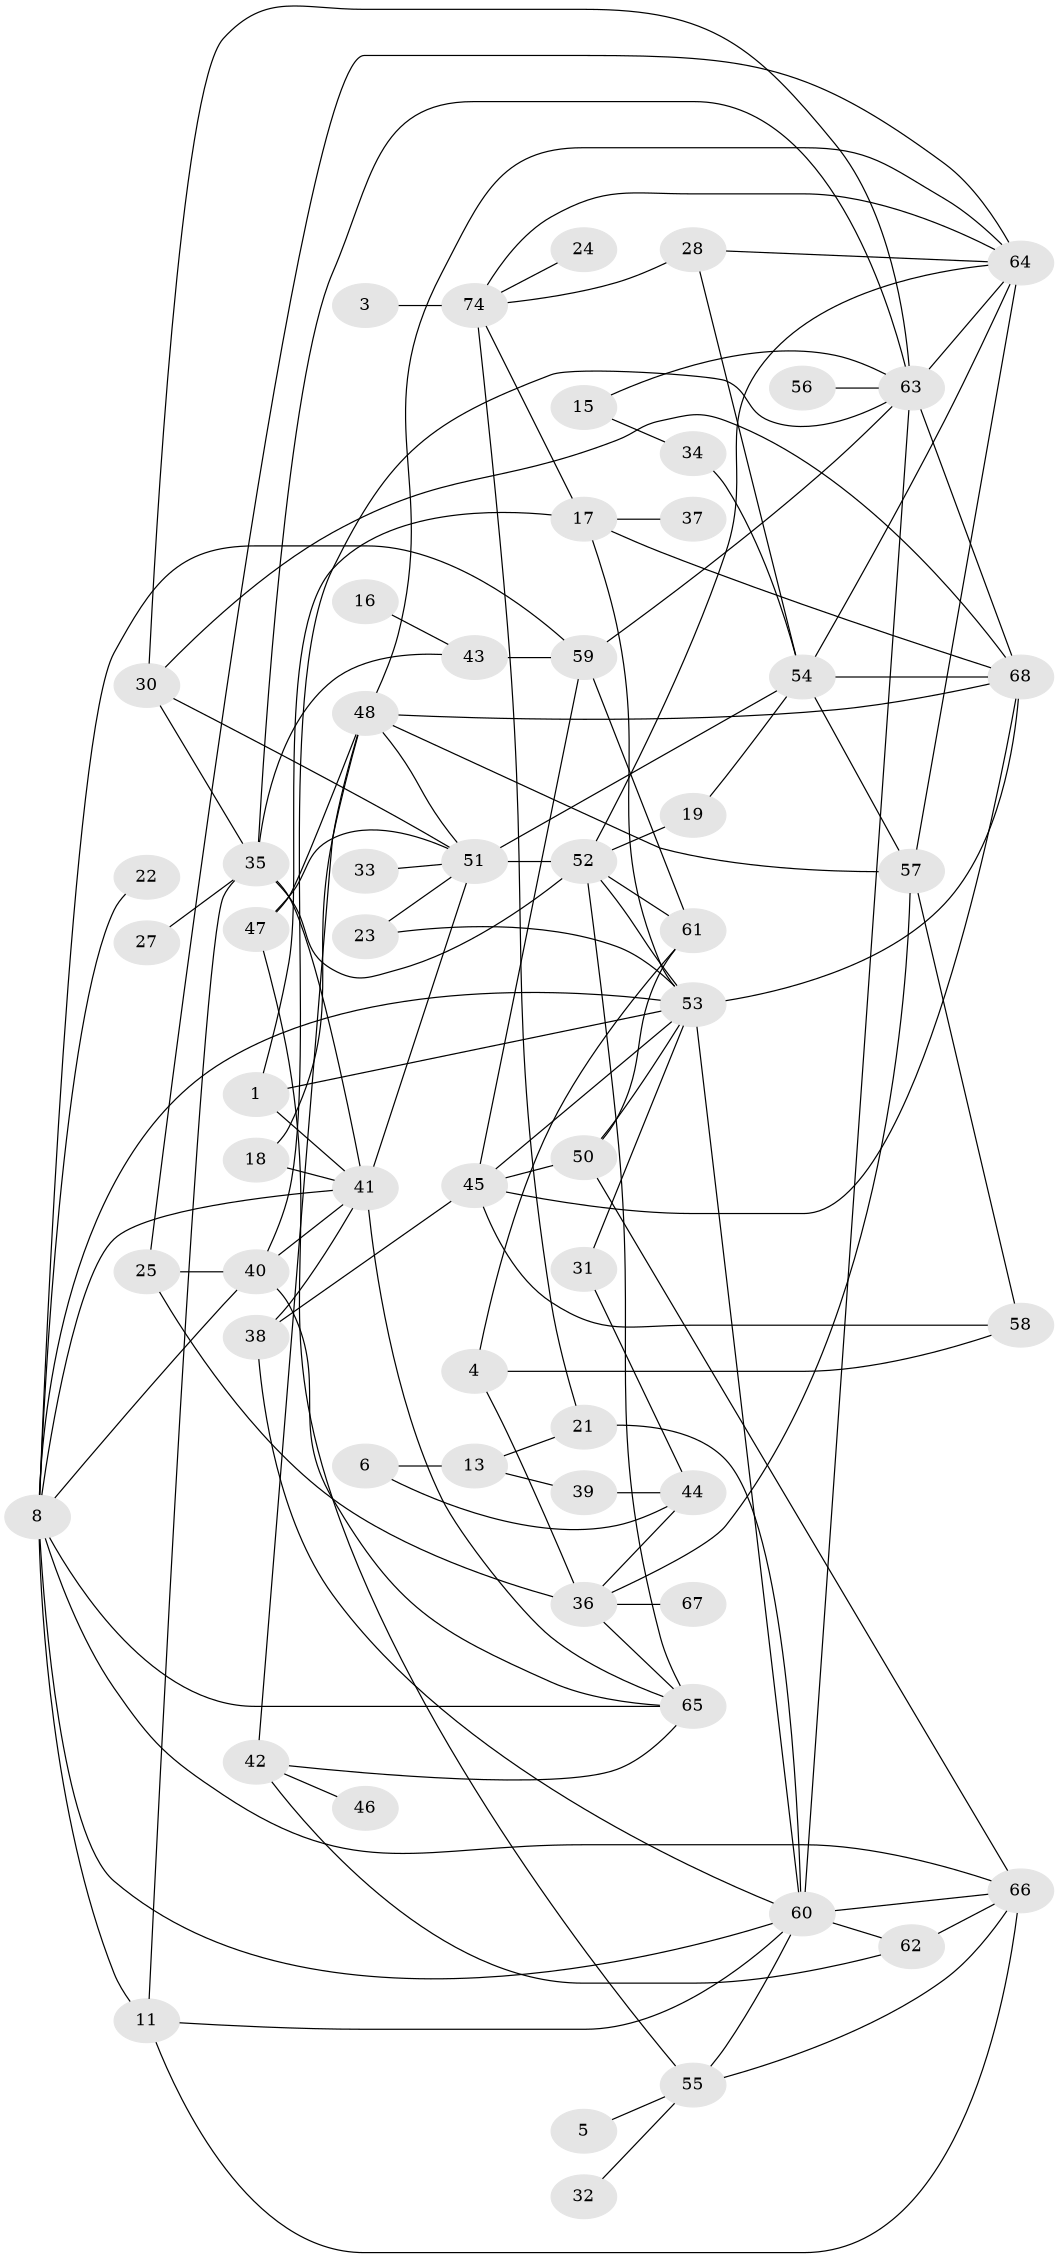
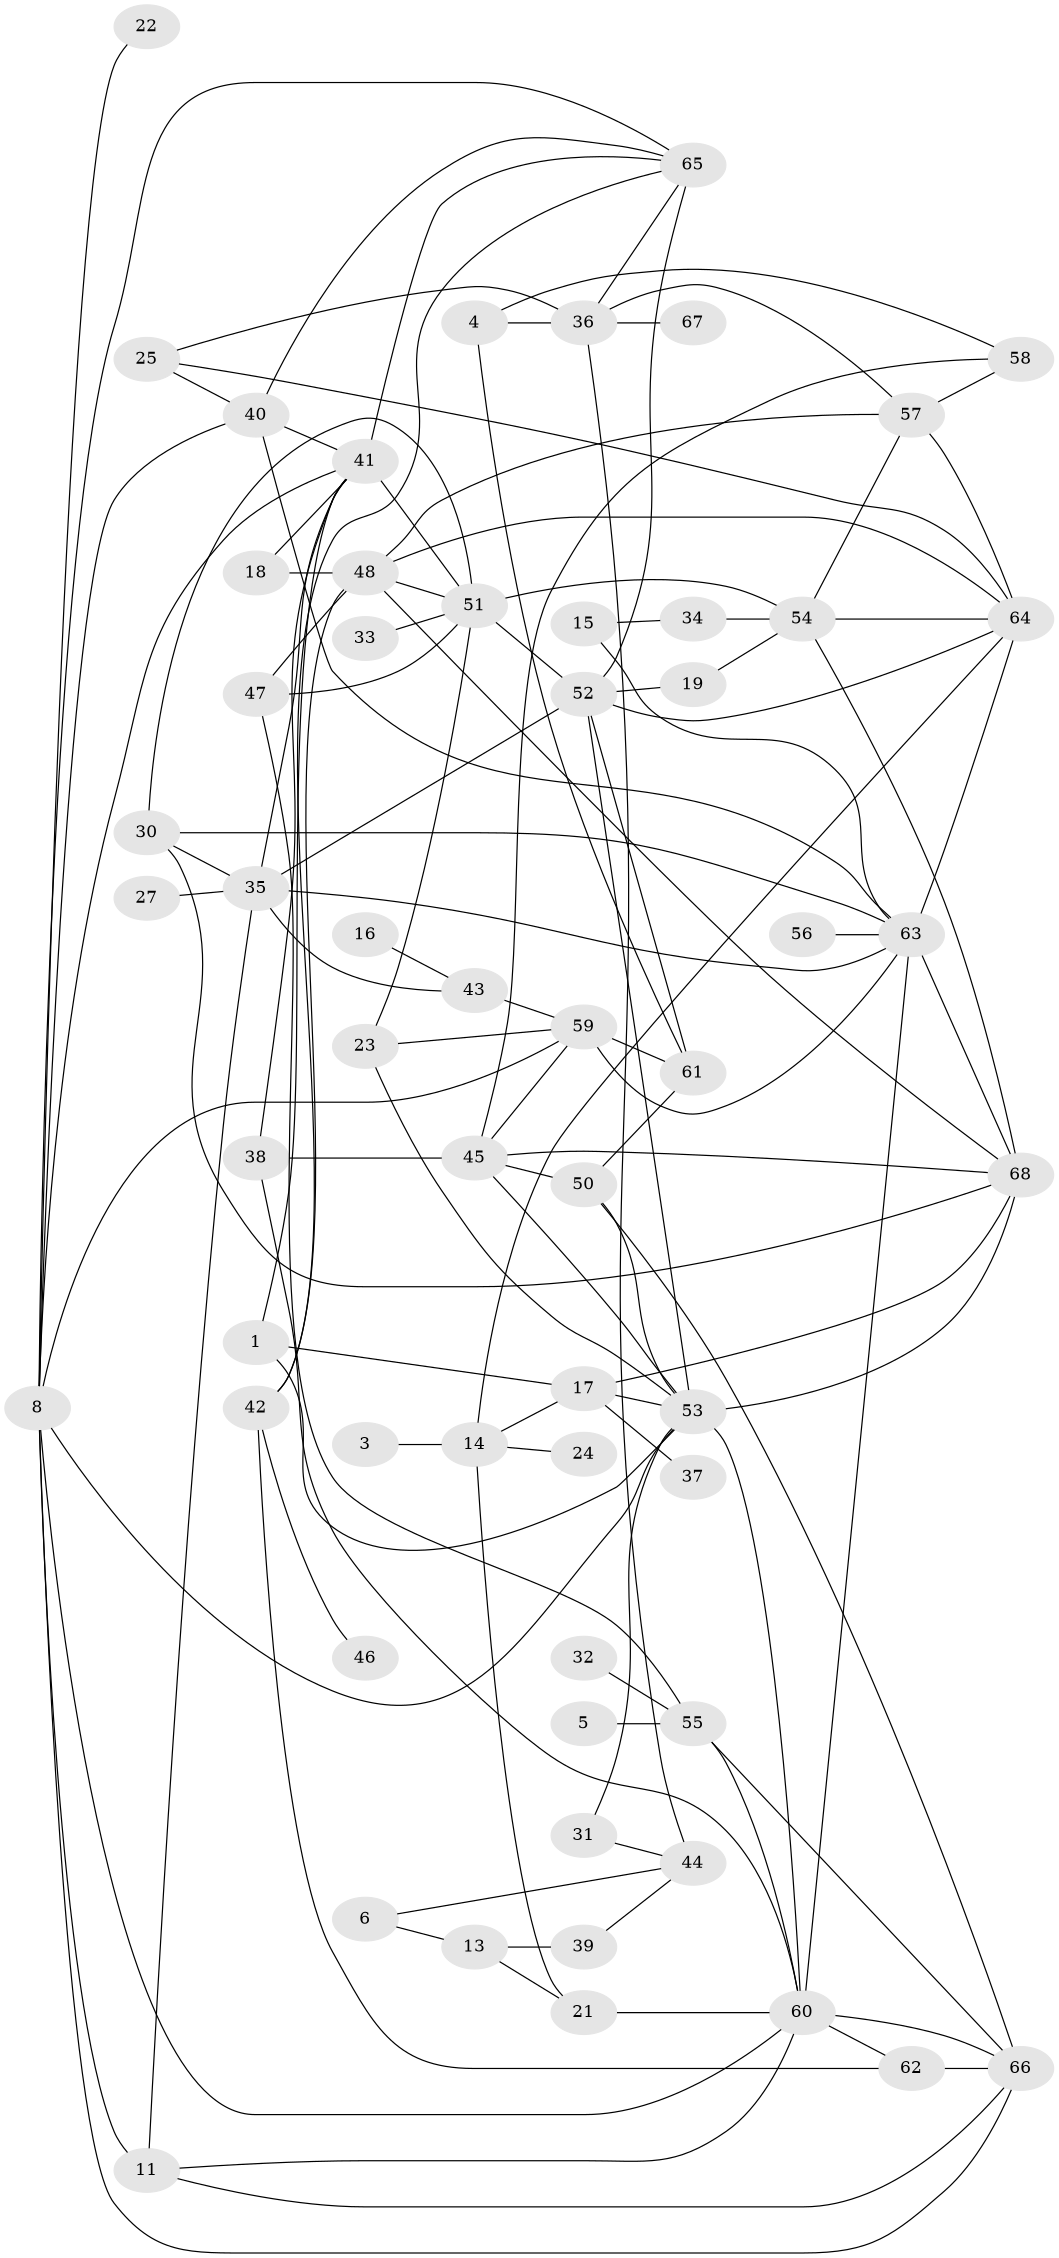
node "28": removed
node "74": label "74" -> "14"
edge "59" -- "23": added
